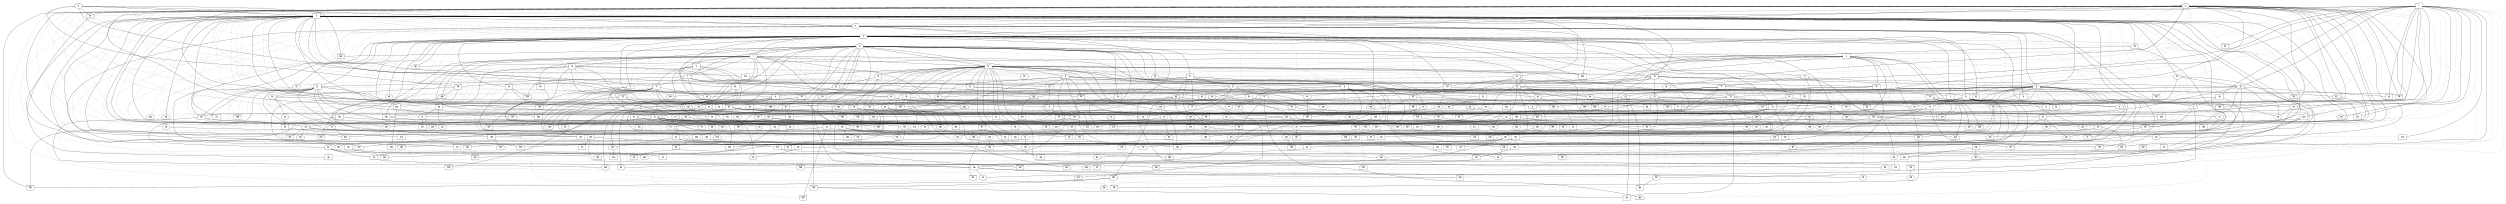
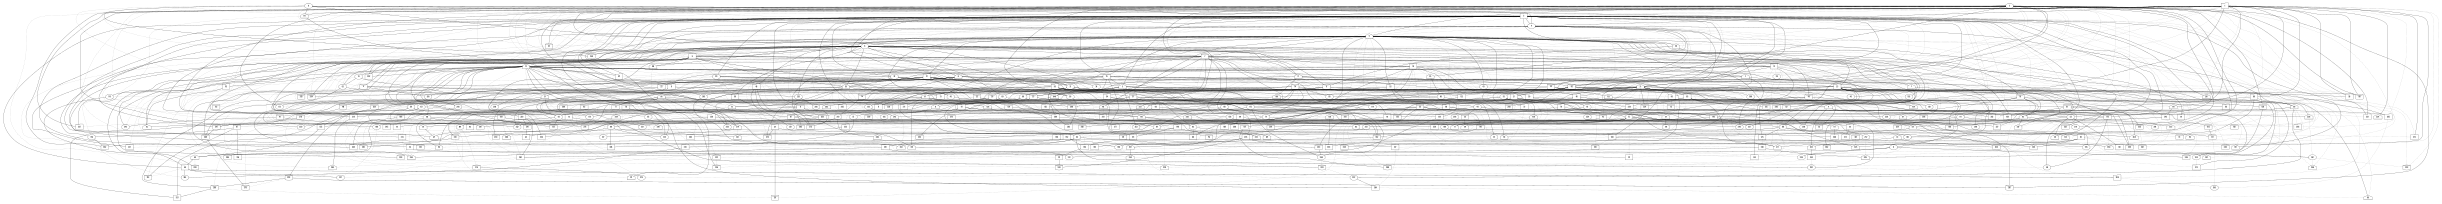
edge "5" -- "16": added
